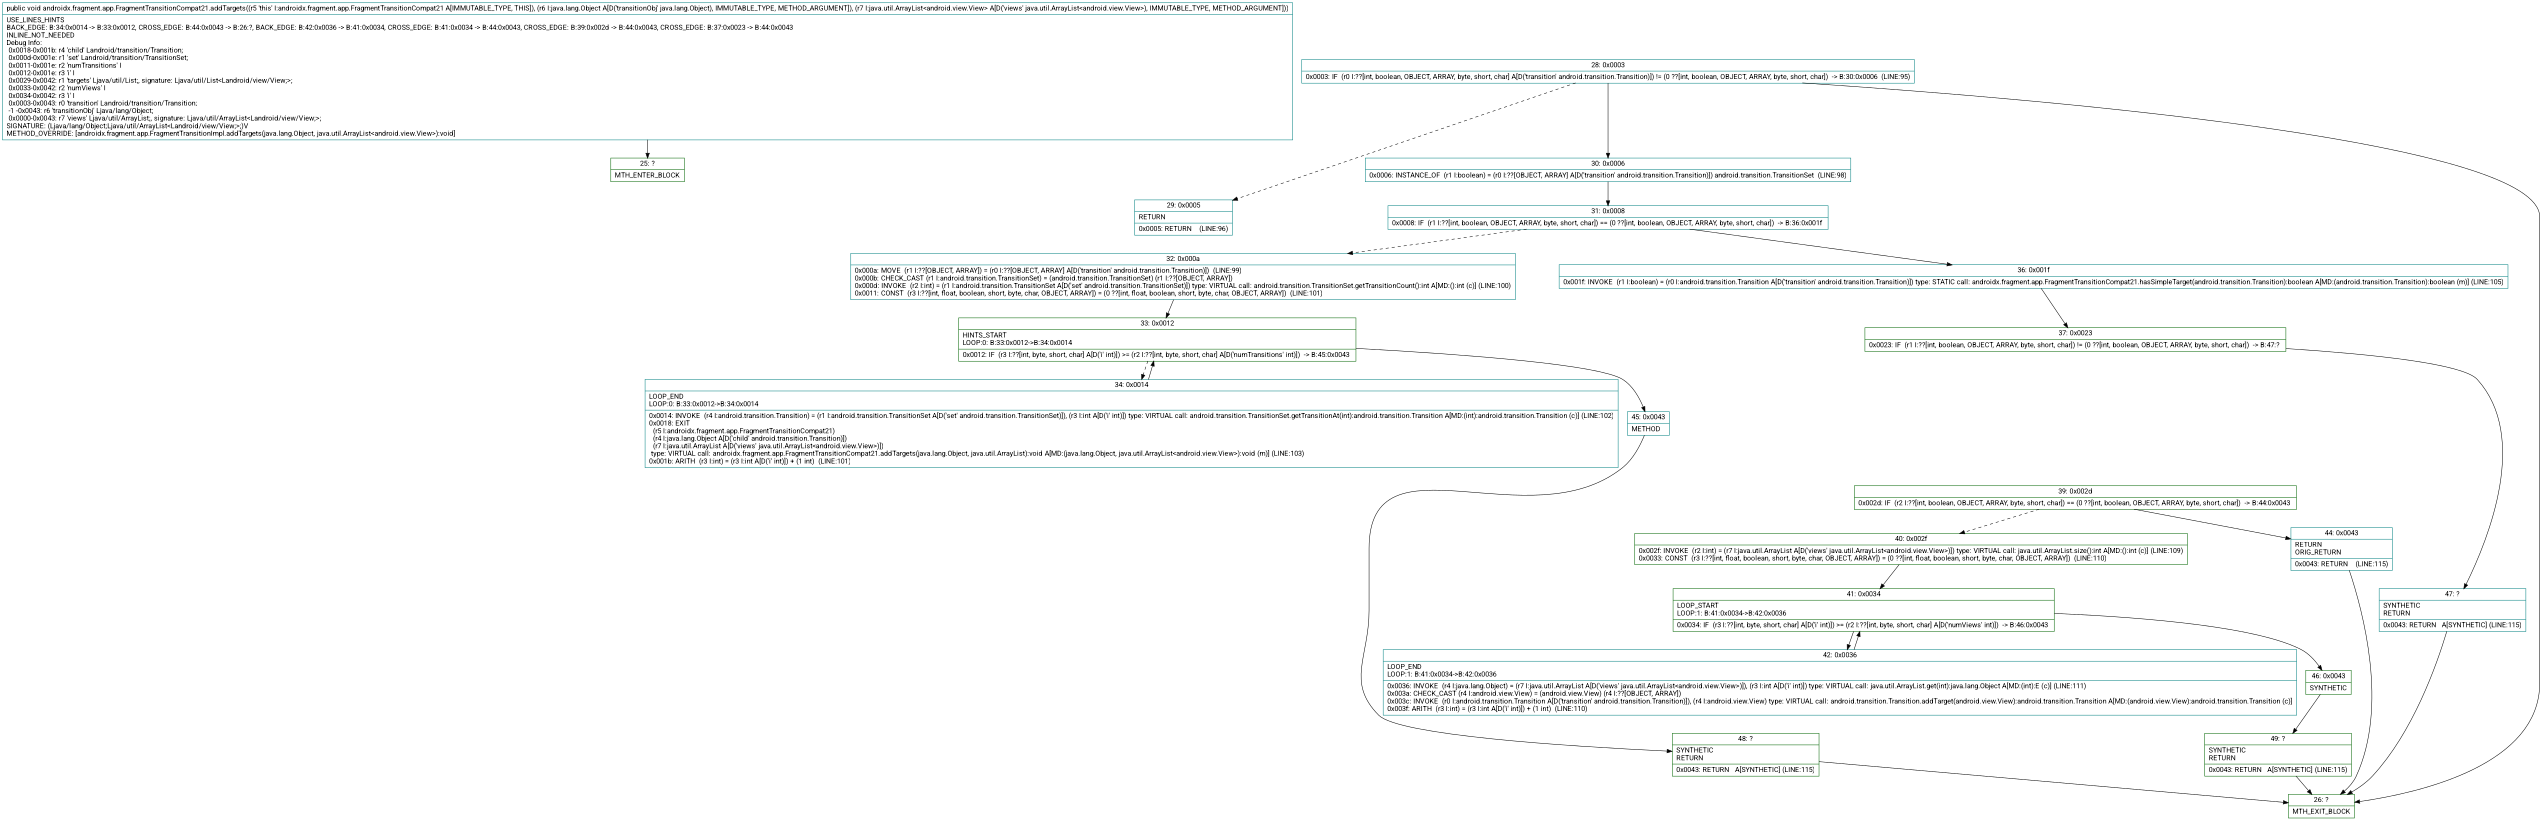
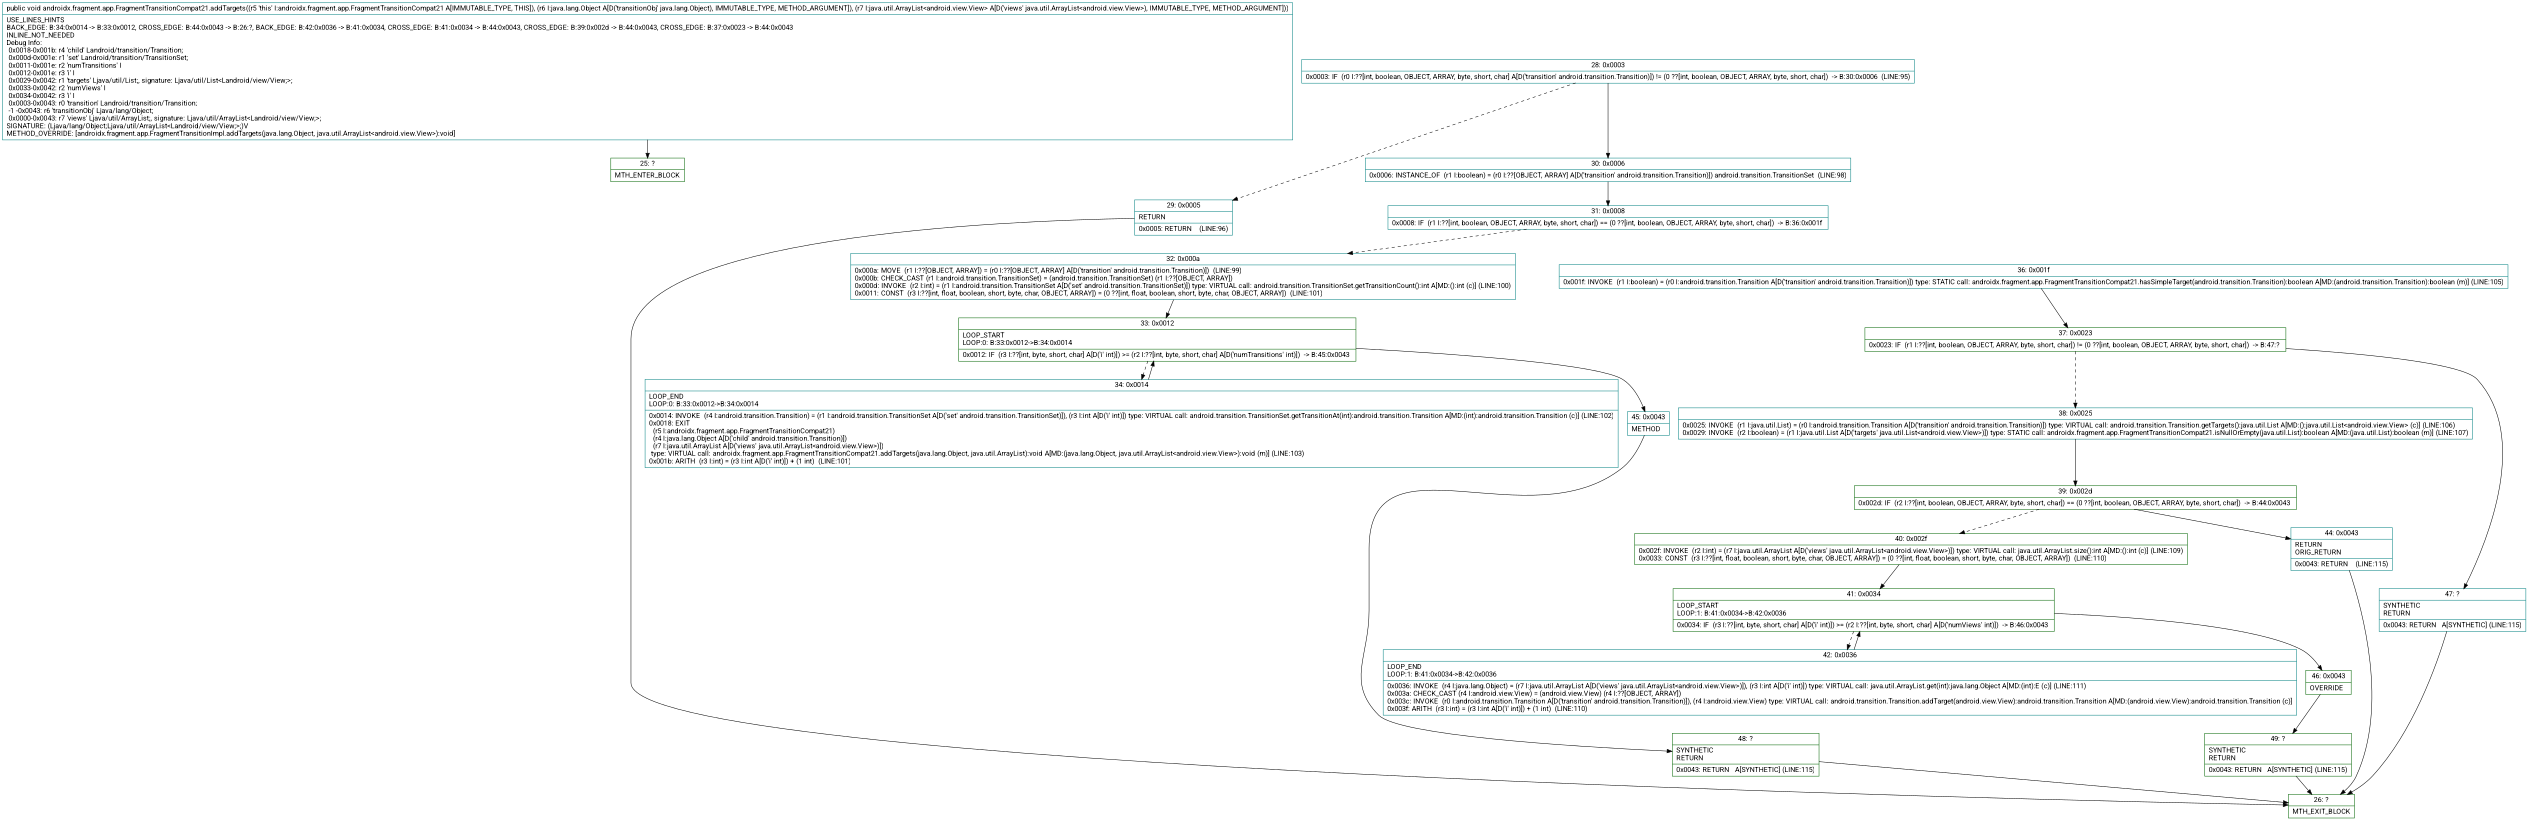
edge "28: 0x0003" -> "26: ?": now "29: 0x0005" -> "26: ?"
edge "31: 0x0008" -> "36: 0x001f": removed
node "33: 0x0012": text "HINTS_START" -> "LOOP_START"
node "38: 0x0025": added
edge "41: 0x0034" -> "42: 0x0036": style solid -> dashed
node "46: 0x0043": text "SYNTHETIC" -> "OVERRIDE"
